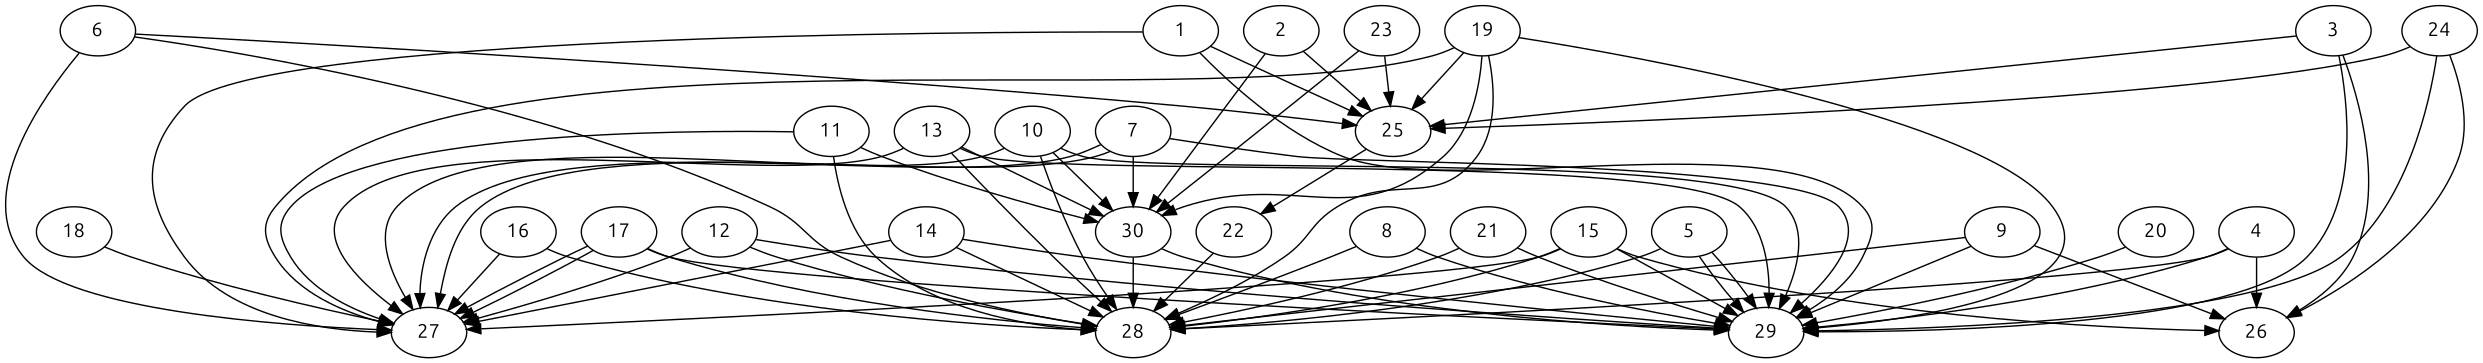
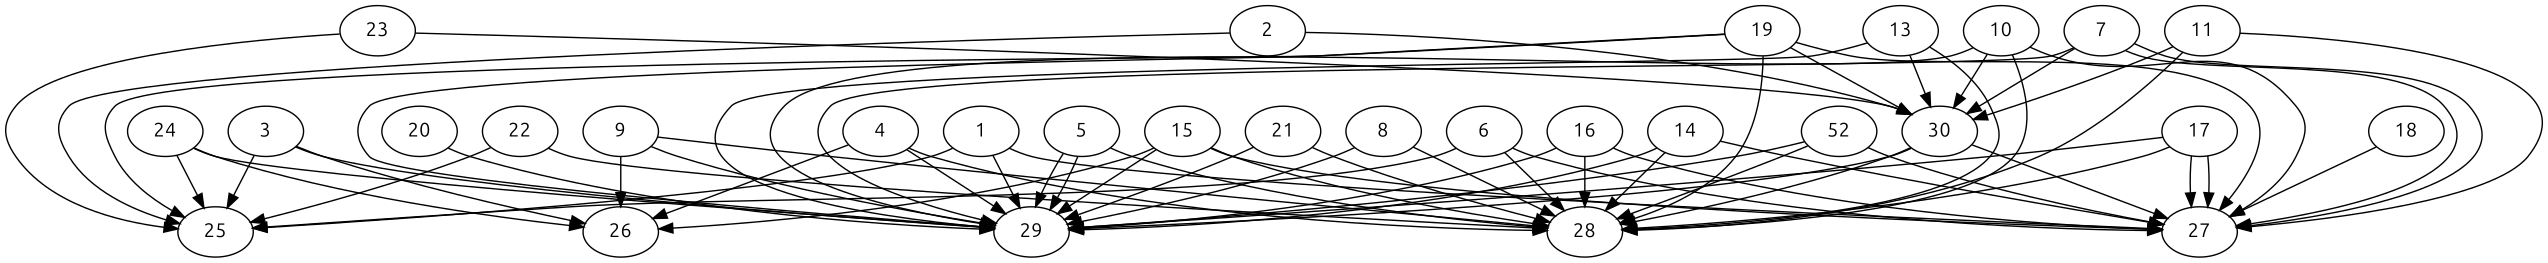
edge "13" -> "27": now "30" -> "27"
edge "25" -> "22": reversed
edge "16" -> "29": added
node "12": label "12" -> "52"
